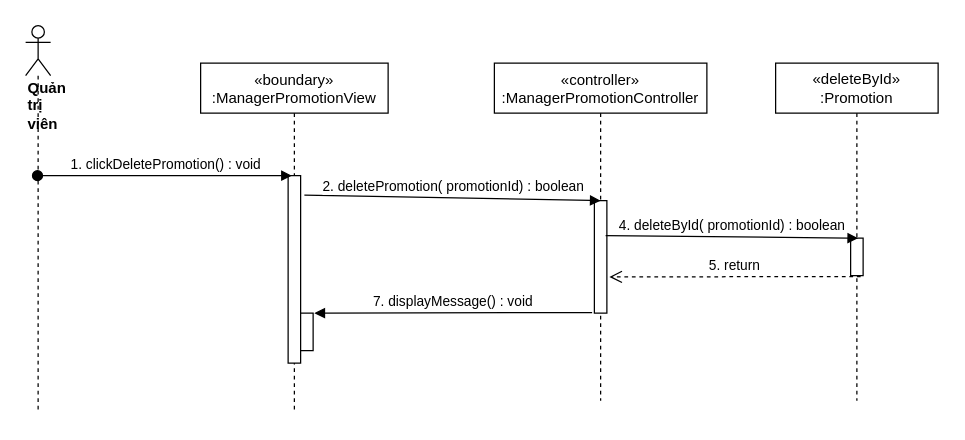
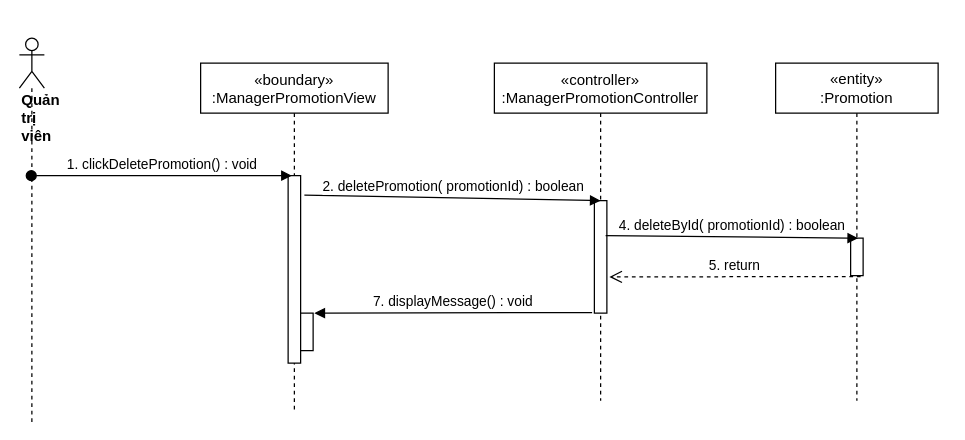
node "«deleteById» :Promotion": label "«deleteById» :Promotion" -> "«entity» :Promotion"
node "Quản trị viên": moved (38, 219) -> (32, 232)
